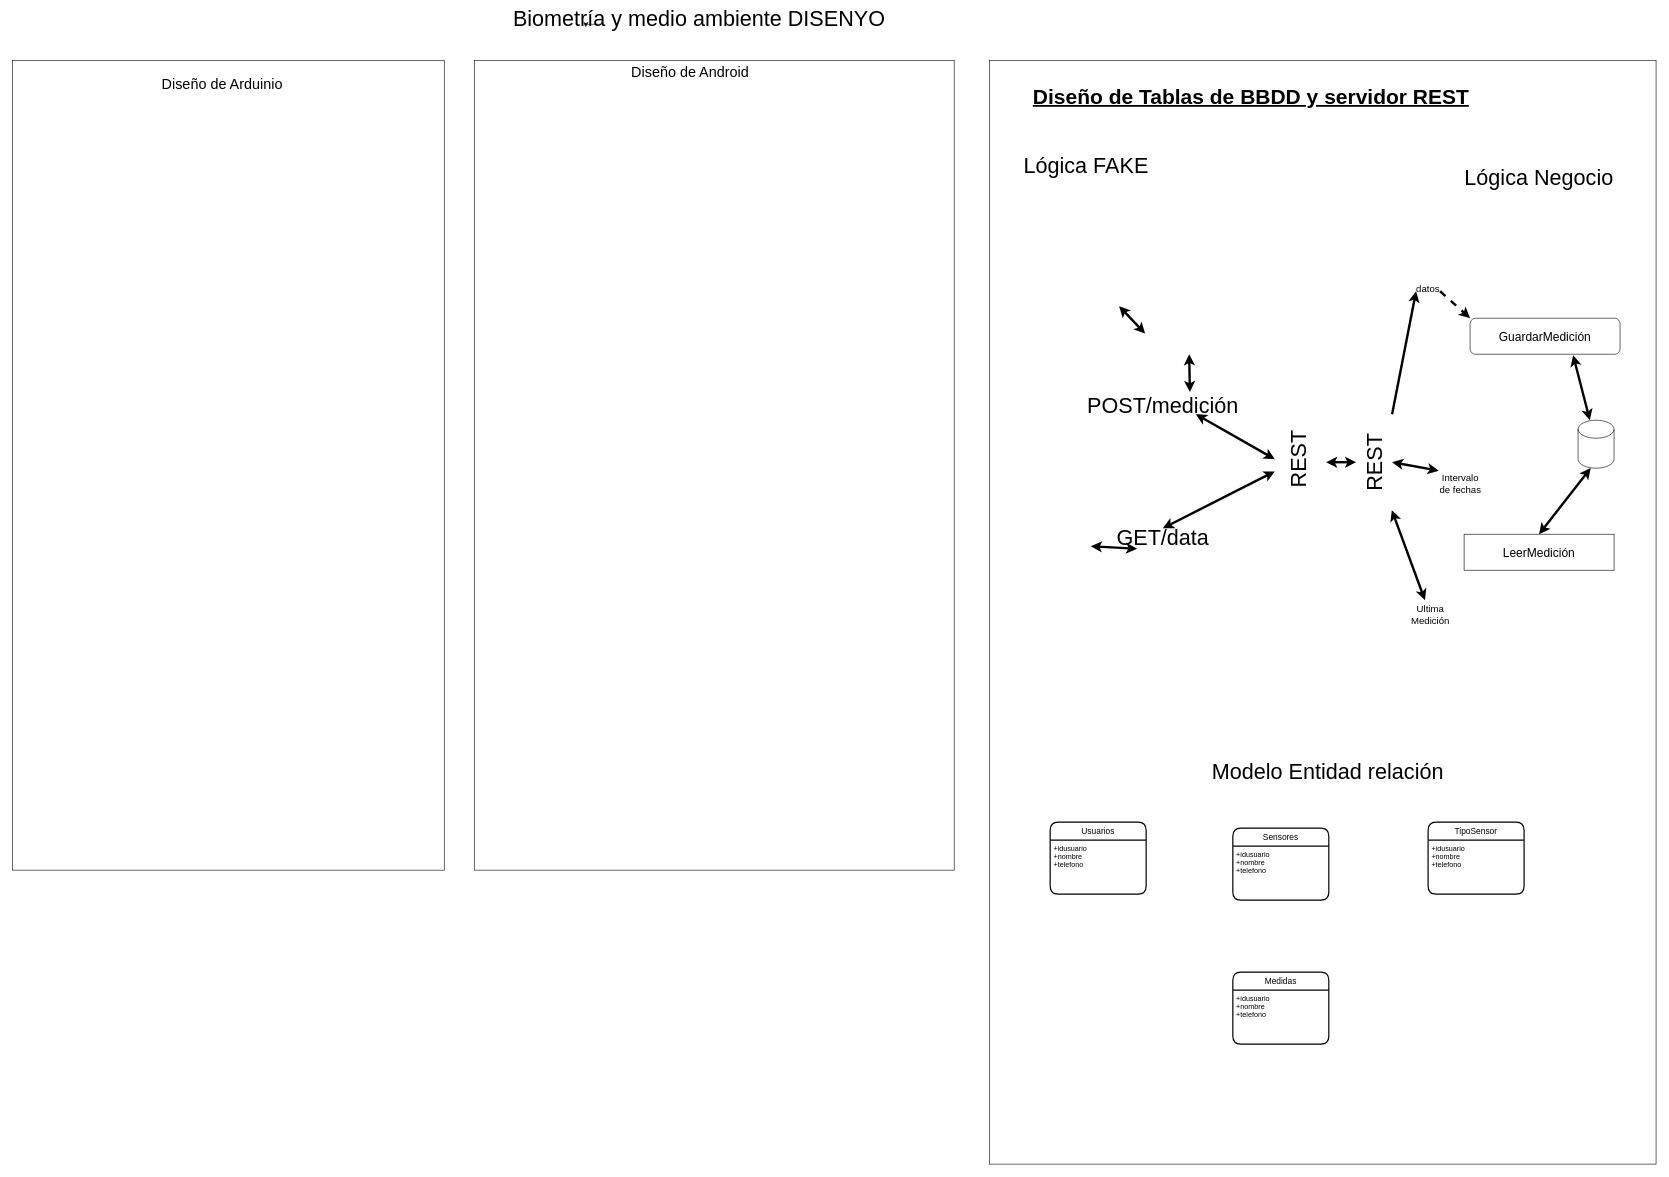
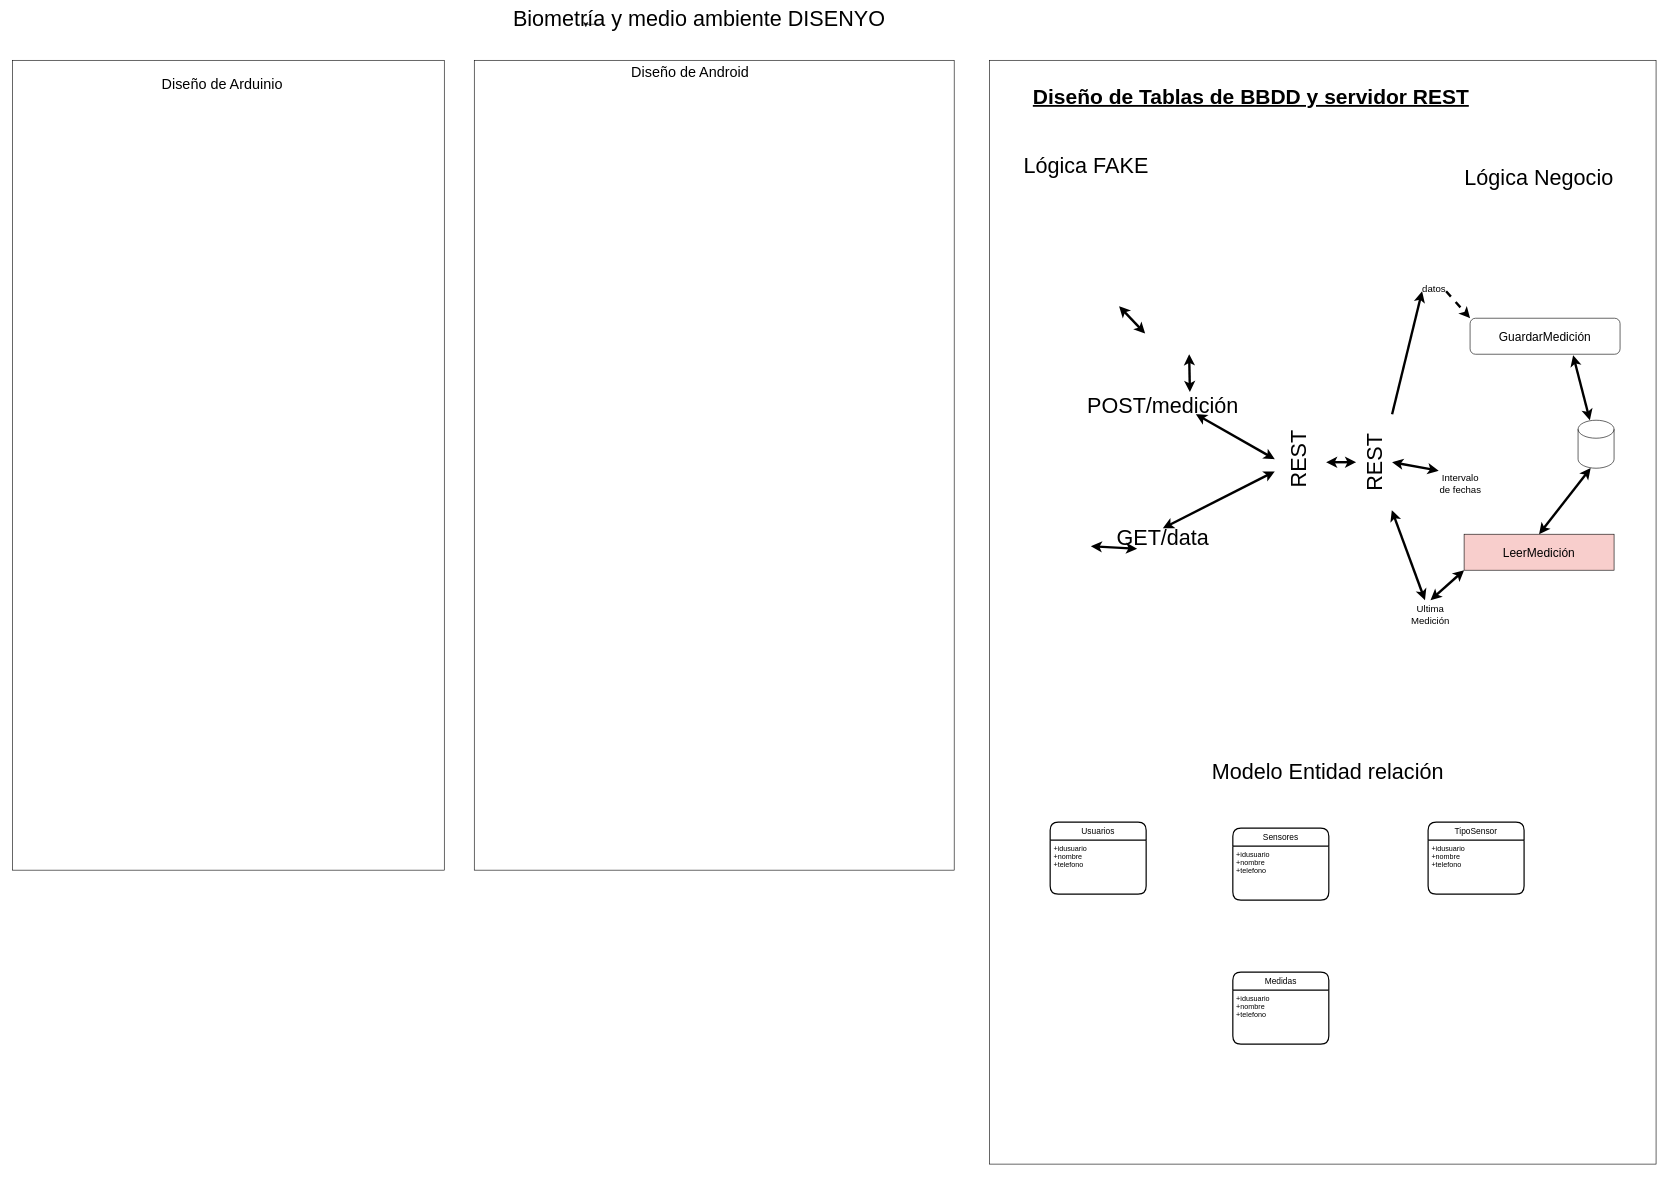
node "datos": moved (1428, 288) -> (1434, 288)
node "LeerMedición": fillcolor #ffffff -> #f8cecc
edge "LeerMedición" -- "Ultima Medición": added
